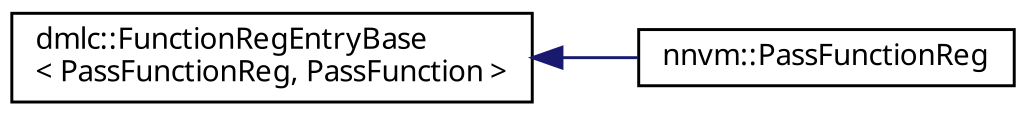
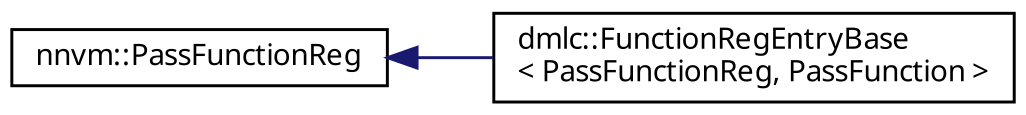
edge "nnvm::PassFunctionReg" -> "dmlc::FunctionRegEntryBase < PassFunctionReg, PassFunction >": reversed
